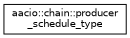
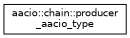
node "aacio::chain::producer _schedule_type": label "aacio::chain::producer _schedule_type" -> "aacio::chain::producer _aacio_type"
